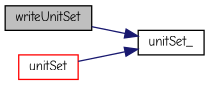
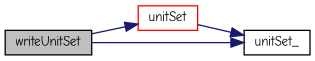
edge "writeUnitSet" -> "unitSet": added
